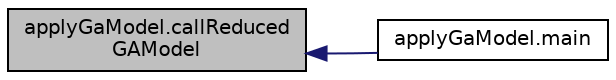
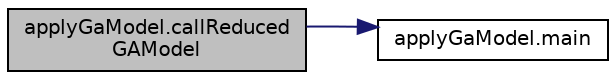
edge "applyGaModel.main" -> "applyGaModel.callReduced GAModel": reversed
